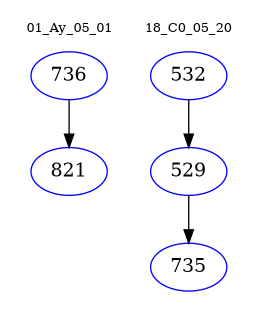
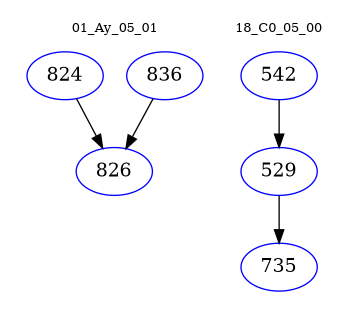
cluster "18_C0_05_20": label "18_C0_05_20" -> "18_C0_05_00"
node "824": added
node "736": label "736" -> "836"
node "532": label "532" -> "542"
node "821": label "821" -> "826"
